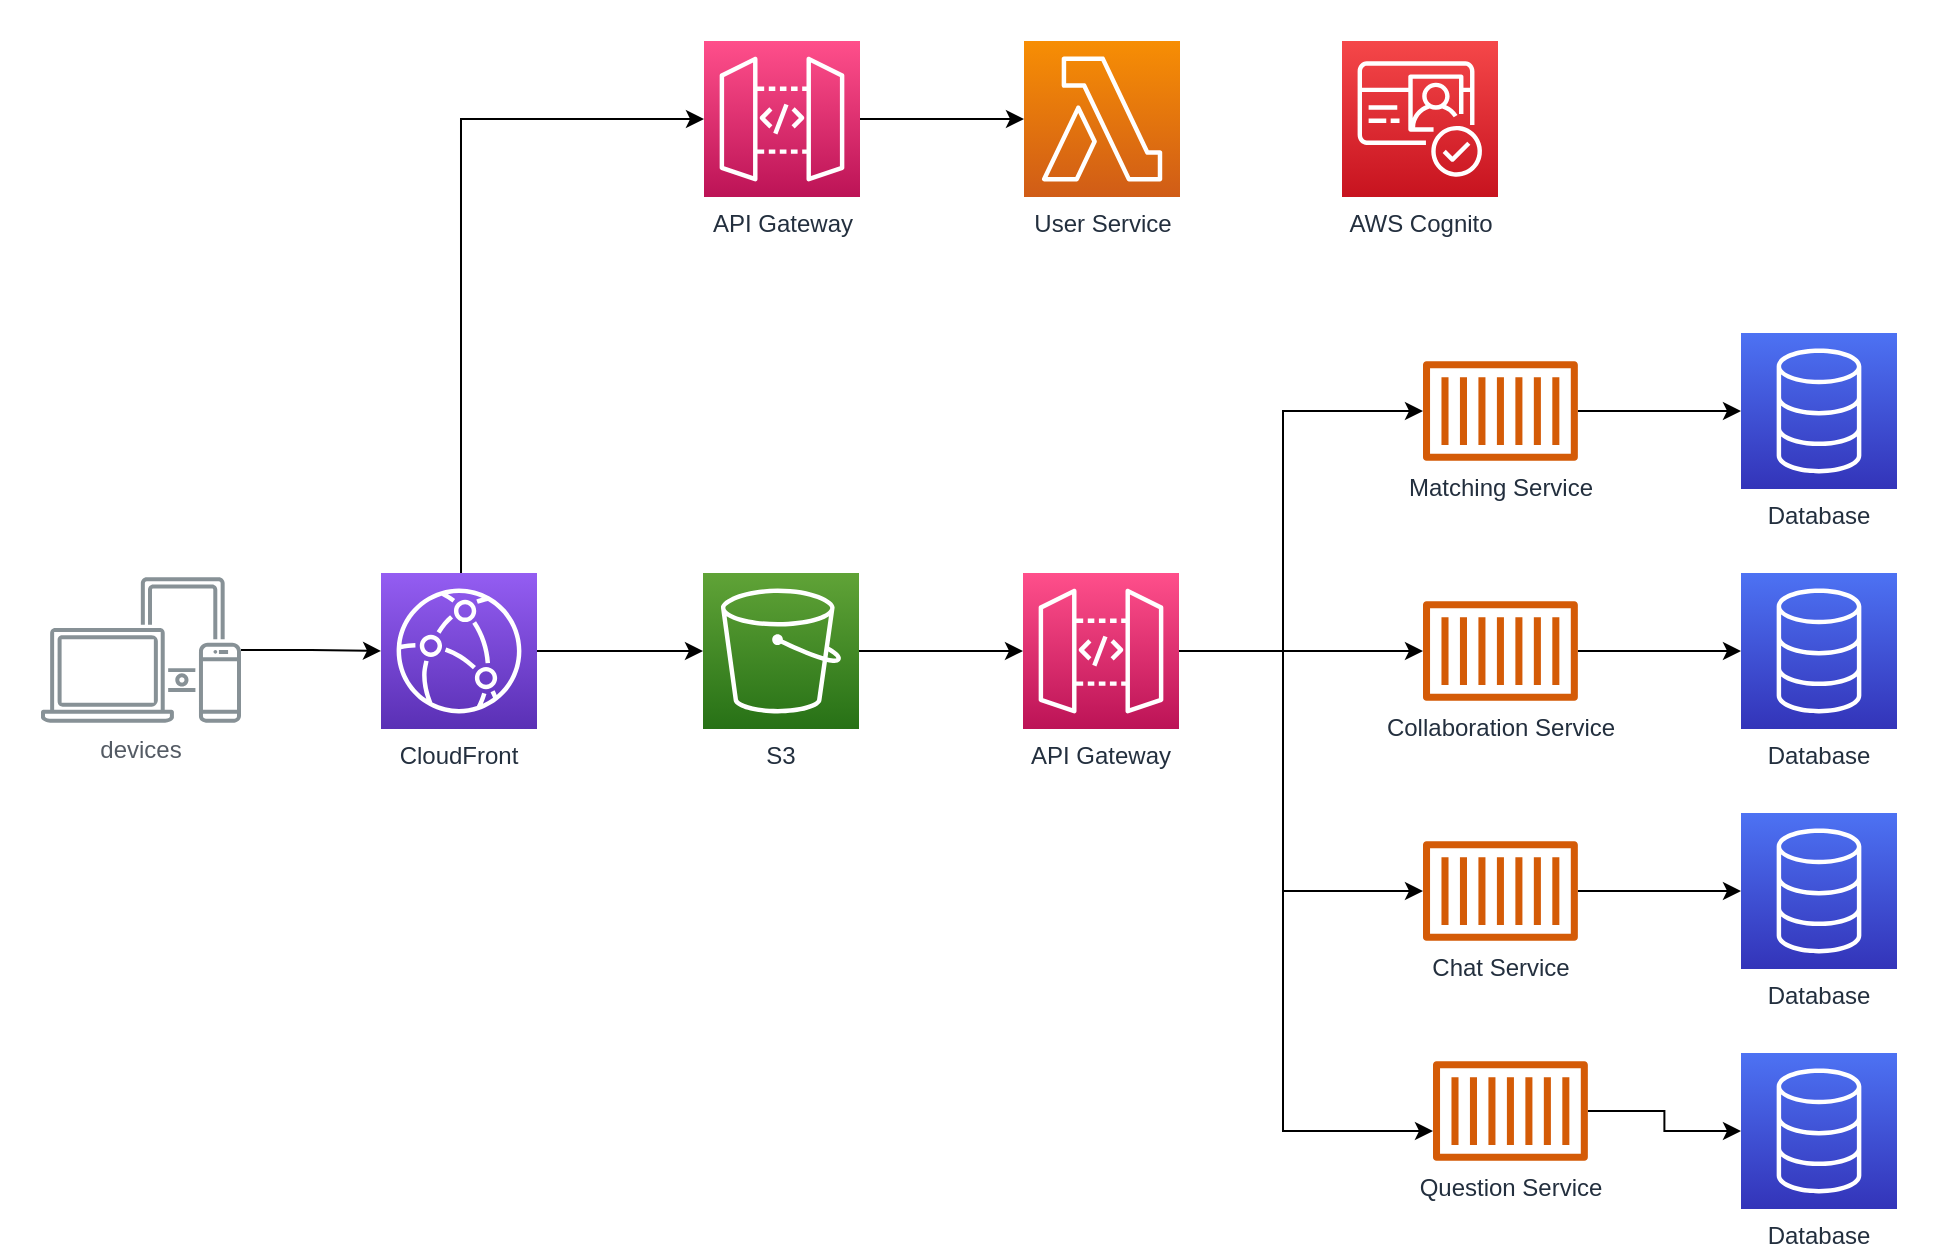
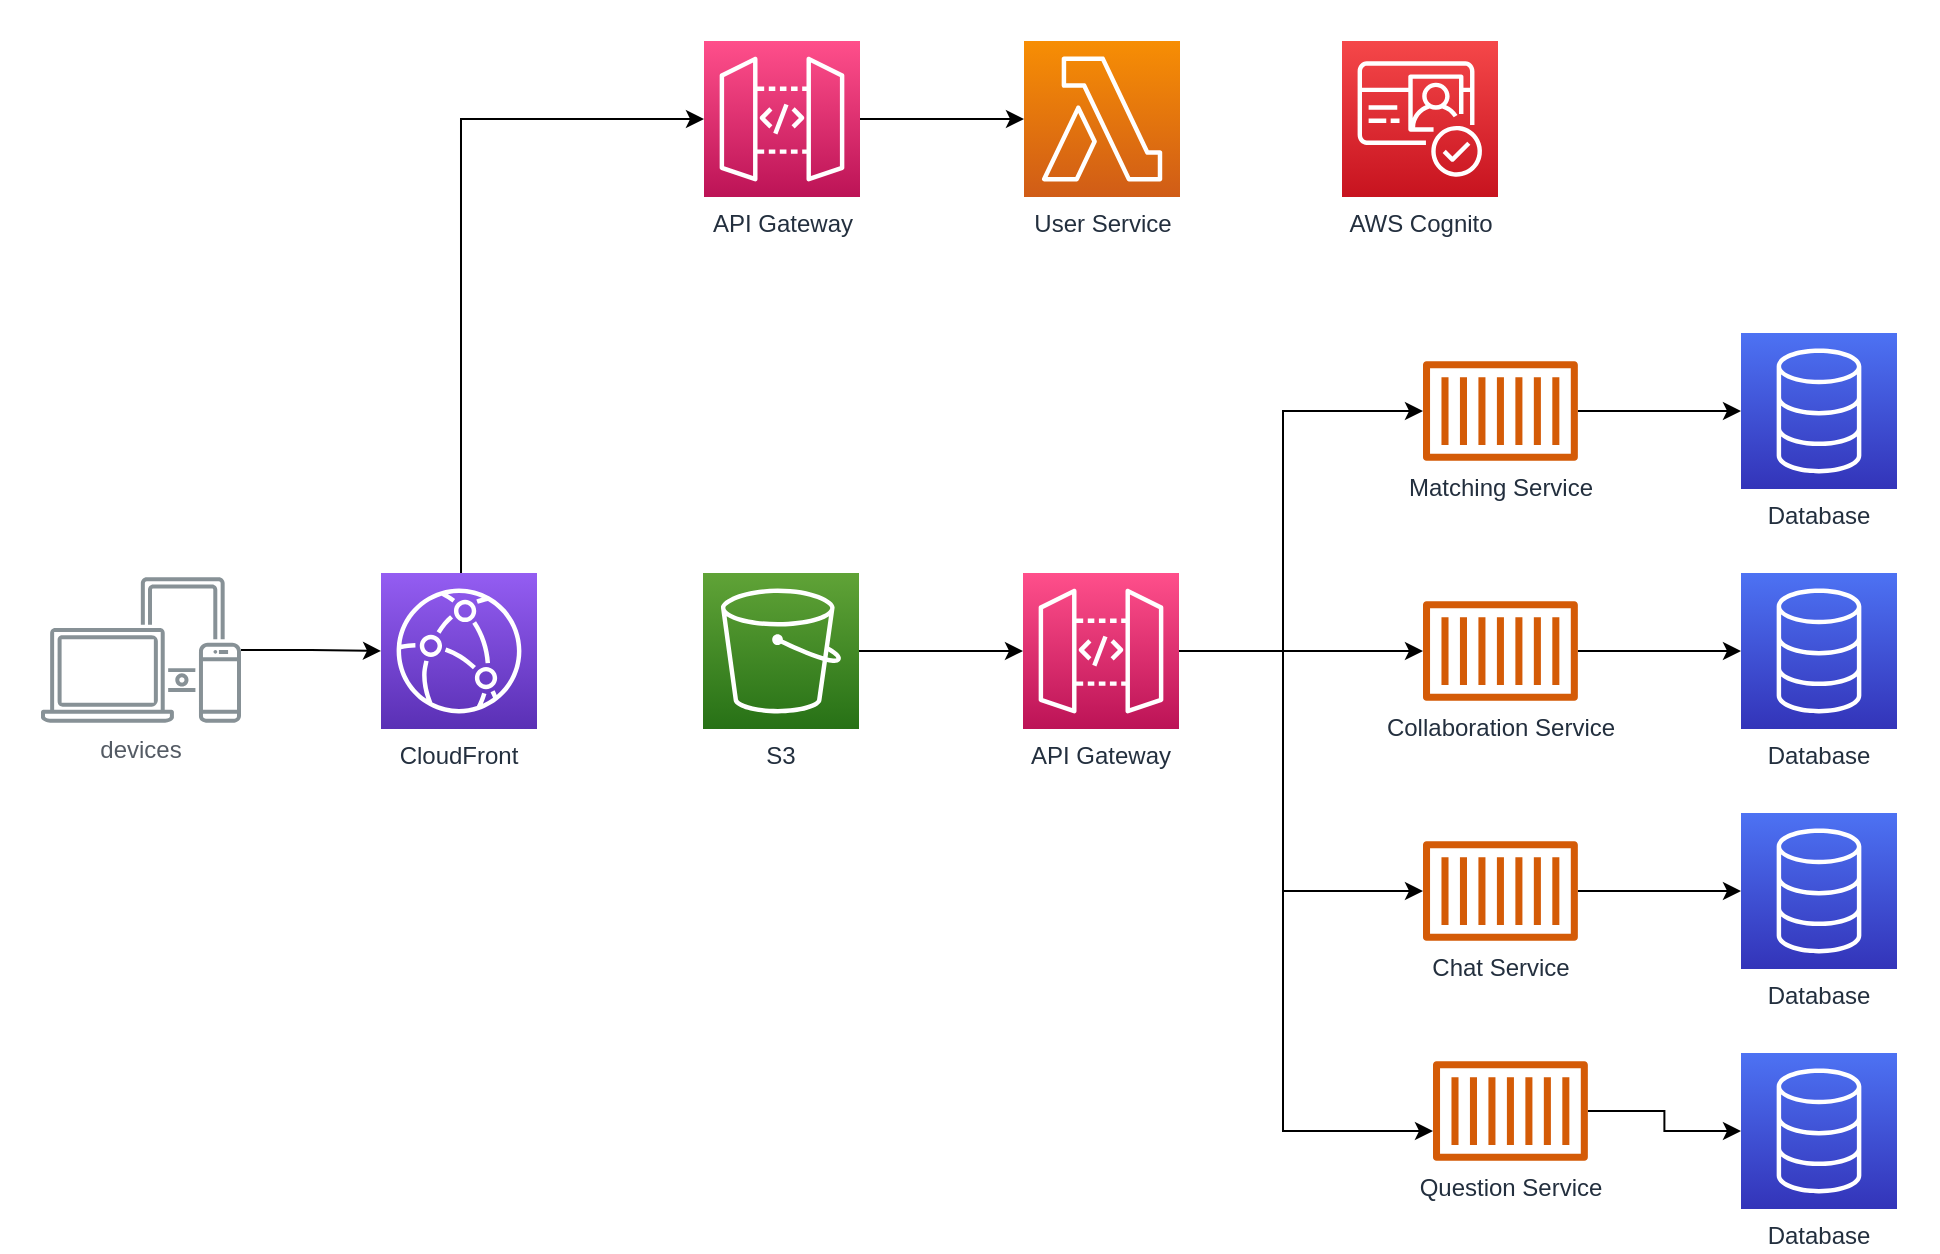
edge "CloudFront" -> "S3": removed
